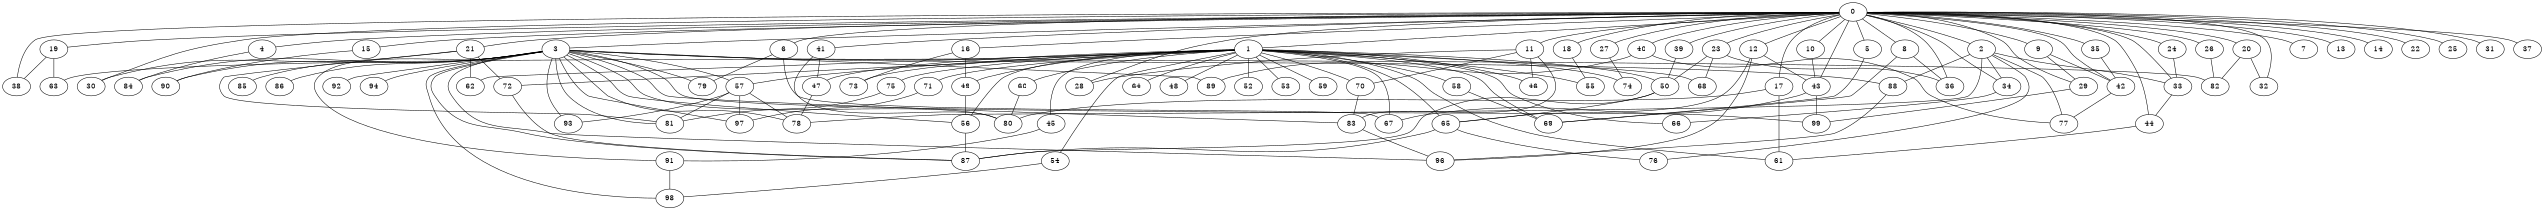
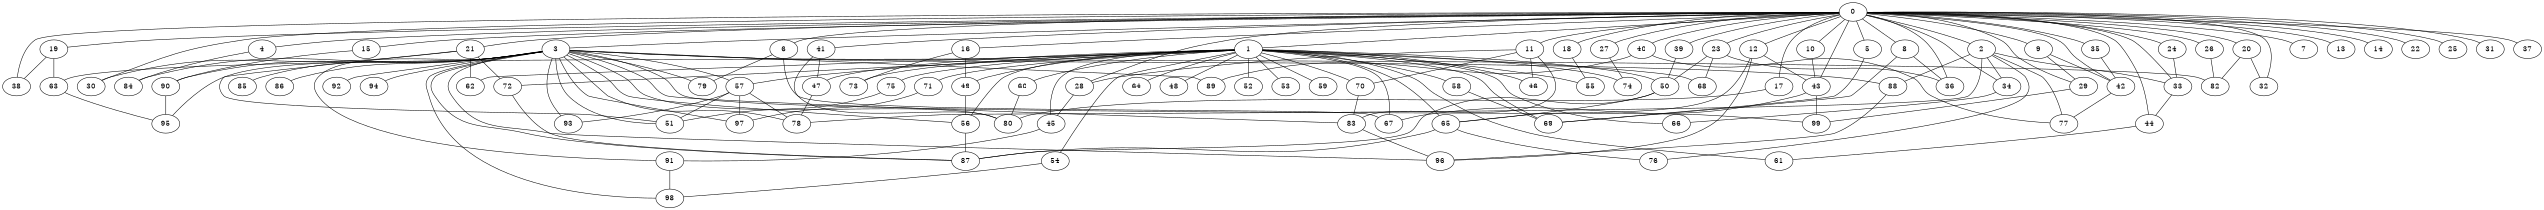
edge "28" -- "45": added
node "95": added
node "81": label "81" -> "51"
edge "17" -- "61": removed
